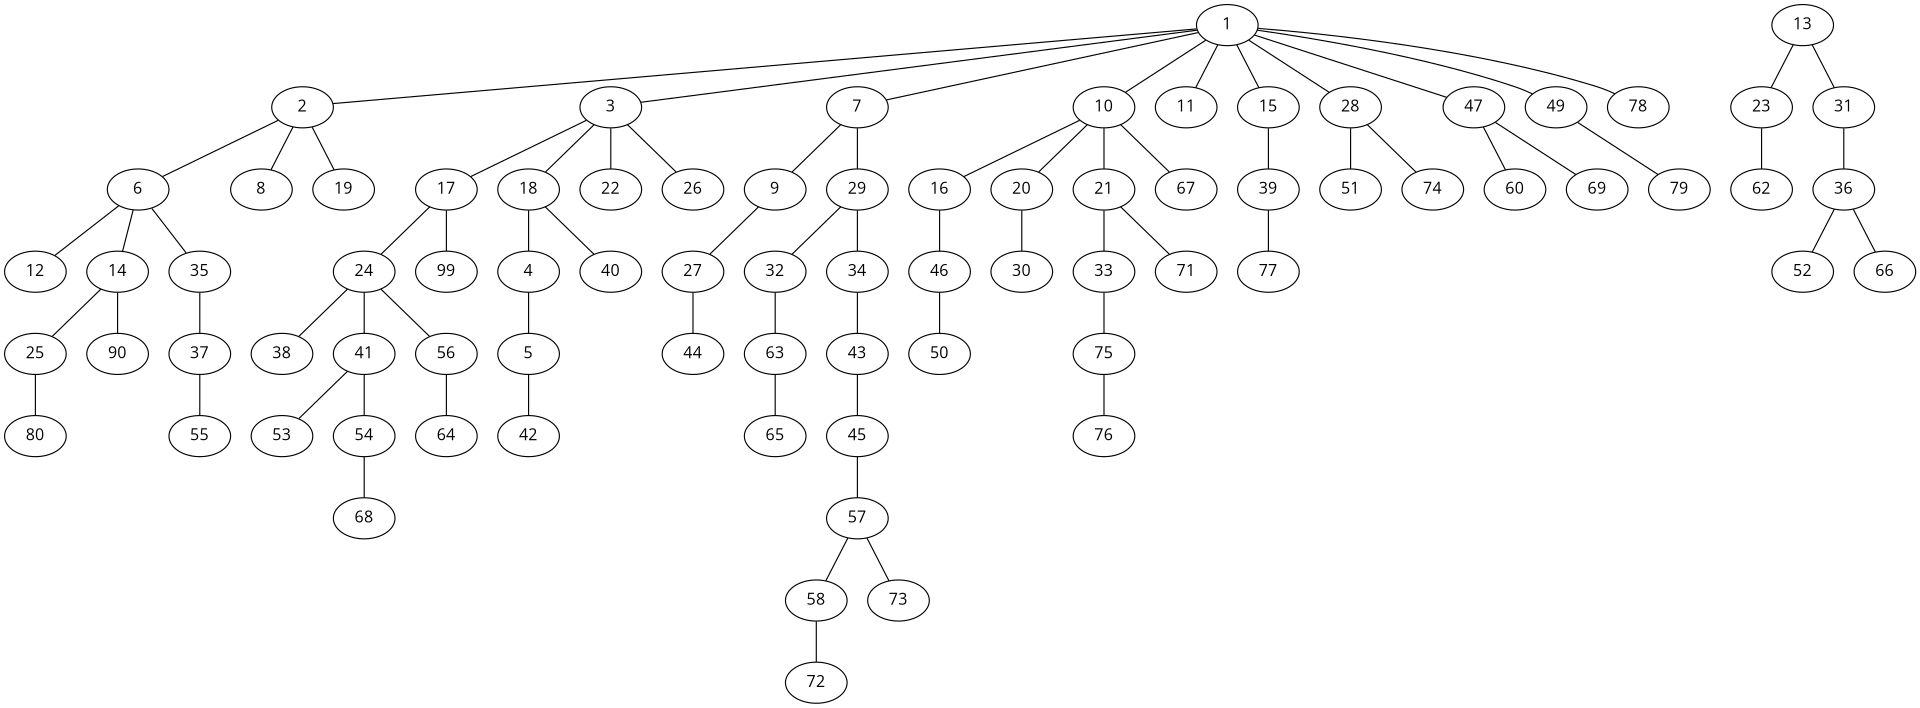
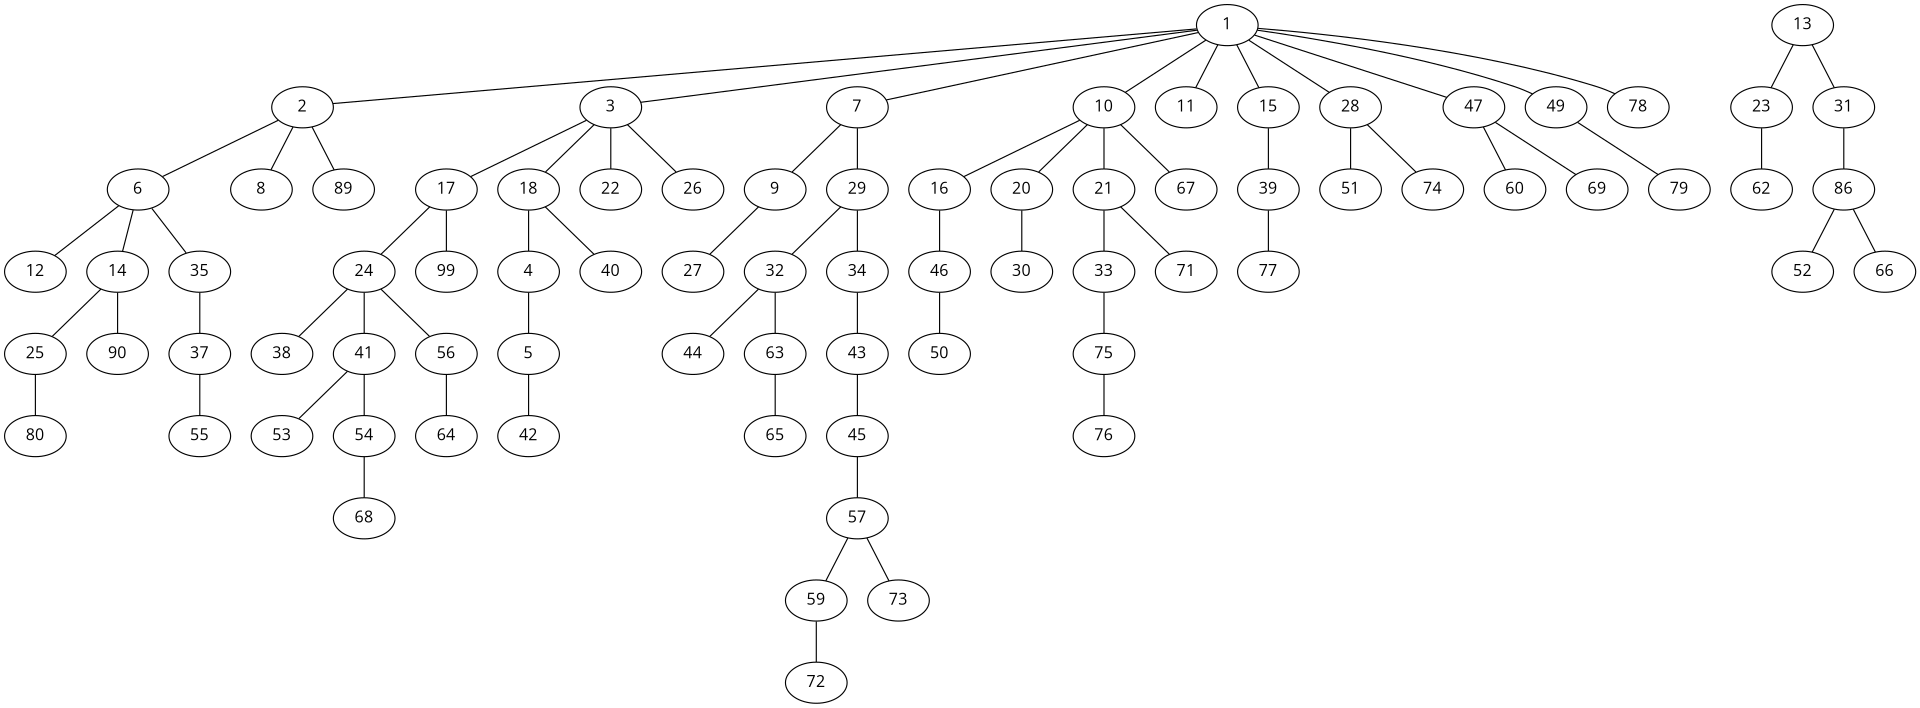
node "19": label "19" -> "89"
node "36": label "36" -> "86"
edge "27" -- "44": now "32" -- "44"
node "58": label "58" -> "59"
